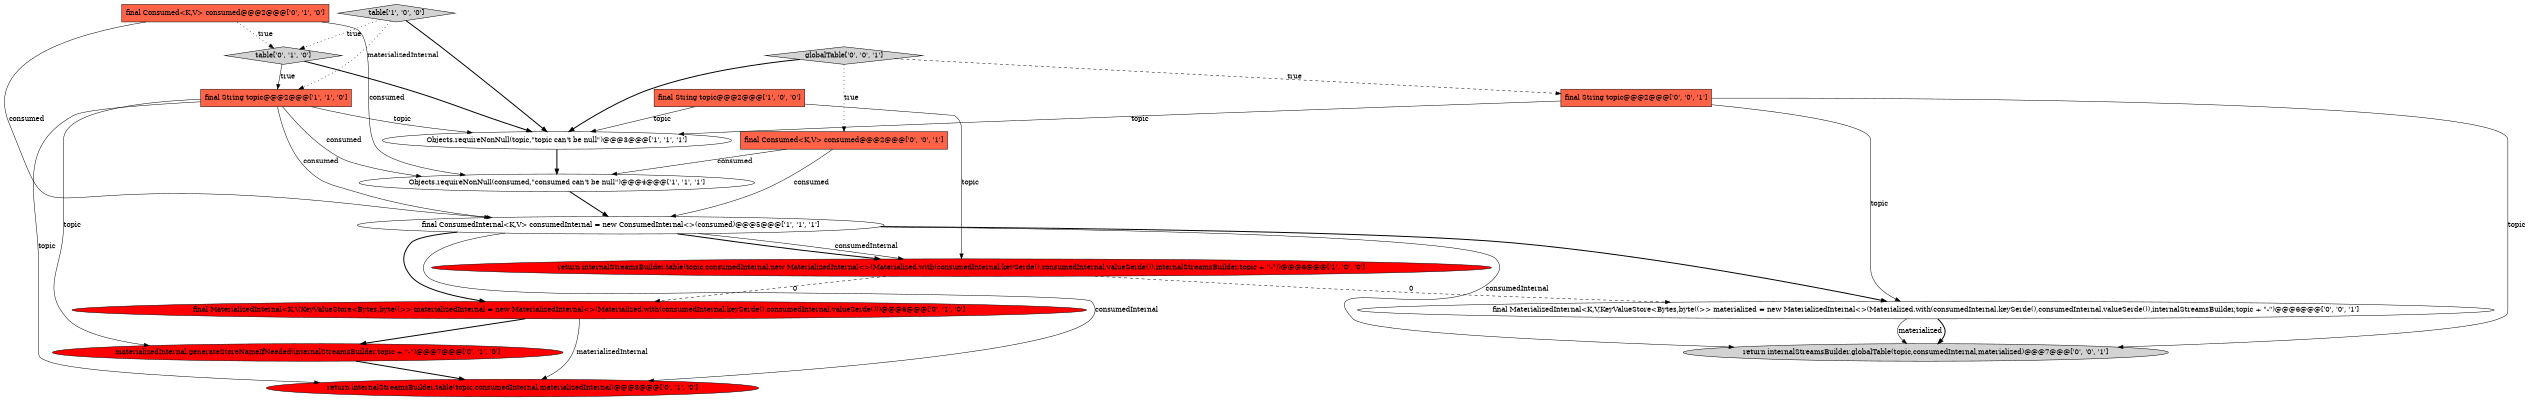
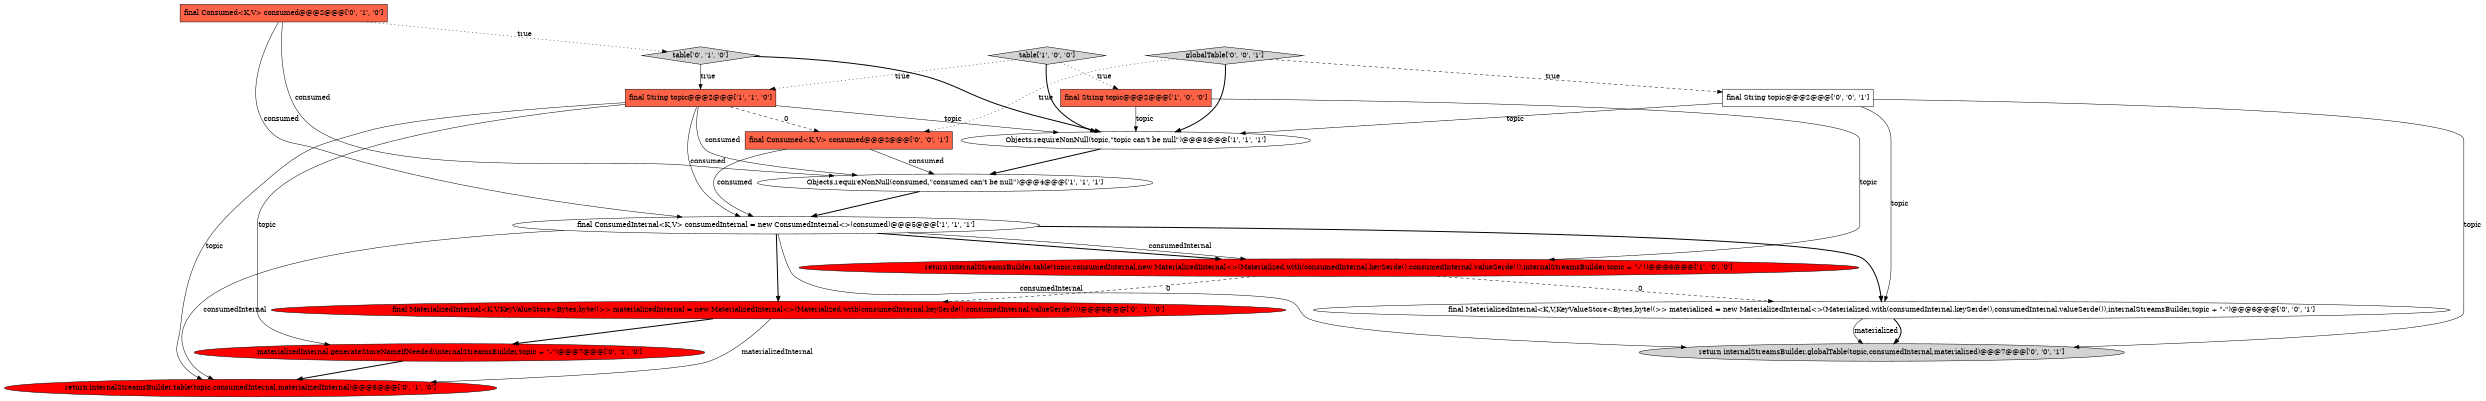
edge "table['1', '0', '0']" -> "table['0', '1', '0']": now "table['1', '0', '0']" -> "final String topic@@@2@@@['1', '0', '0']"
edge "table['1', '0', '0']" -> "final String topic@@@2@@@['1', '1', '0']": label "materializedInternal" -> "true"
node "final String topic@@@2@@@['0', '0', '1']": fillcolor tomato -> white
edge "final String topic@@@2@@@['1', '1', '0']" -> "final Consumed<K,V> consumed@@@2@@@['0', '0', '1']": added, label "0"
